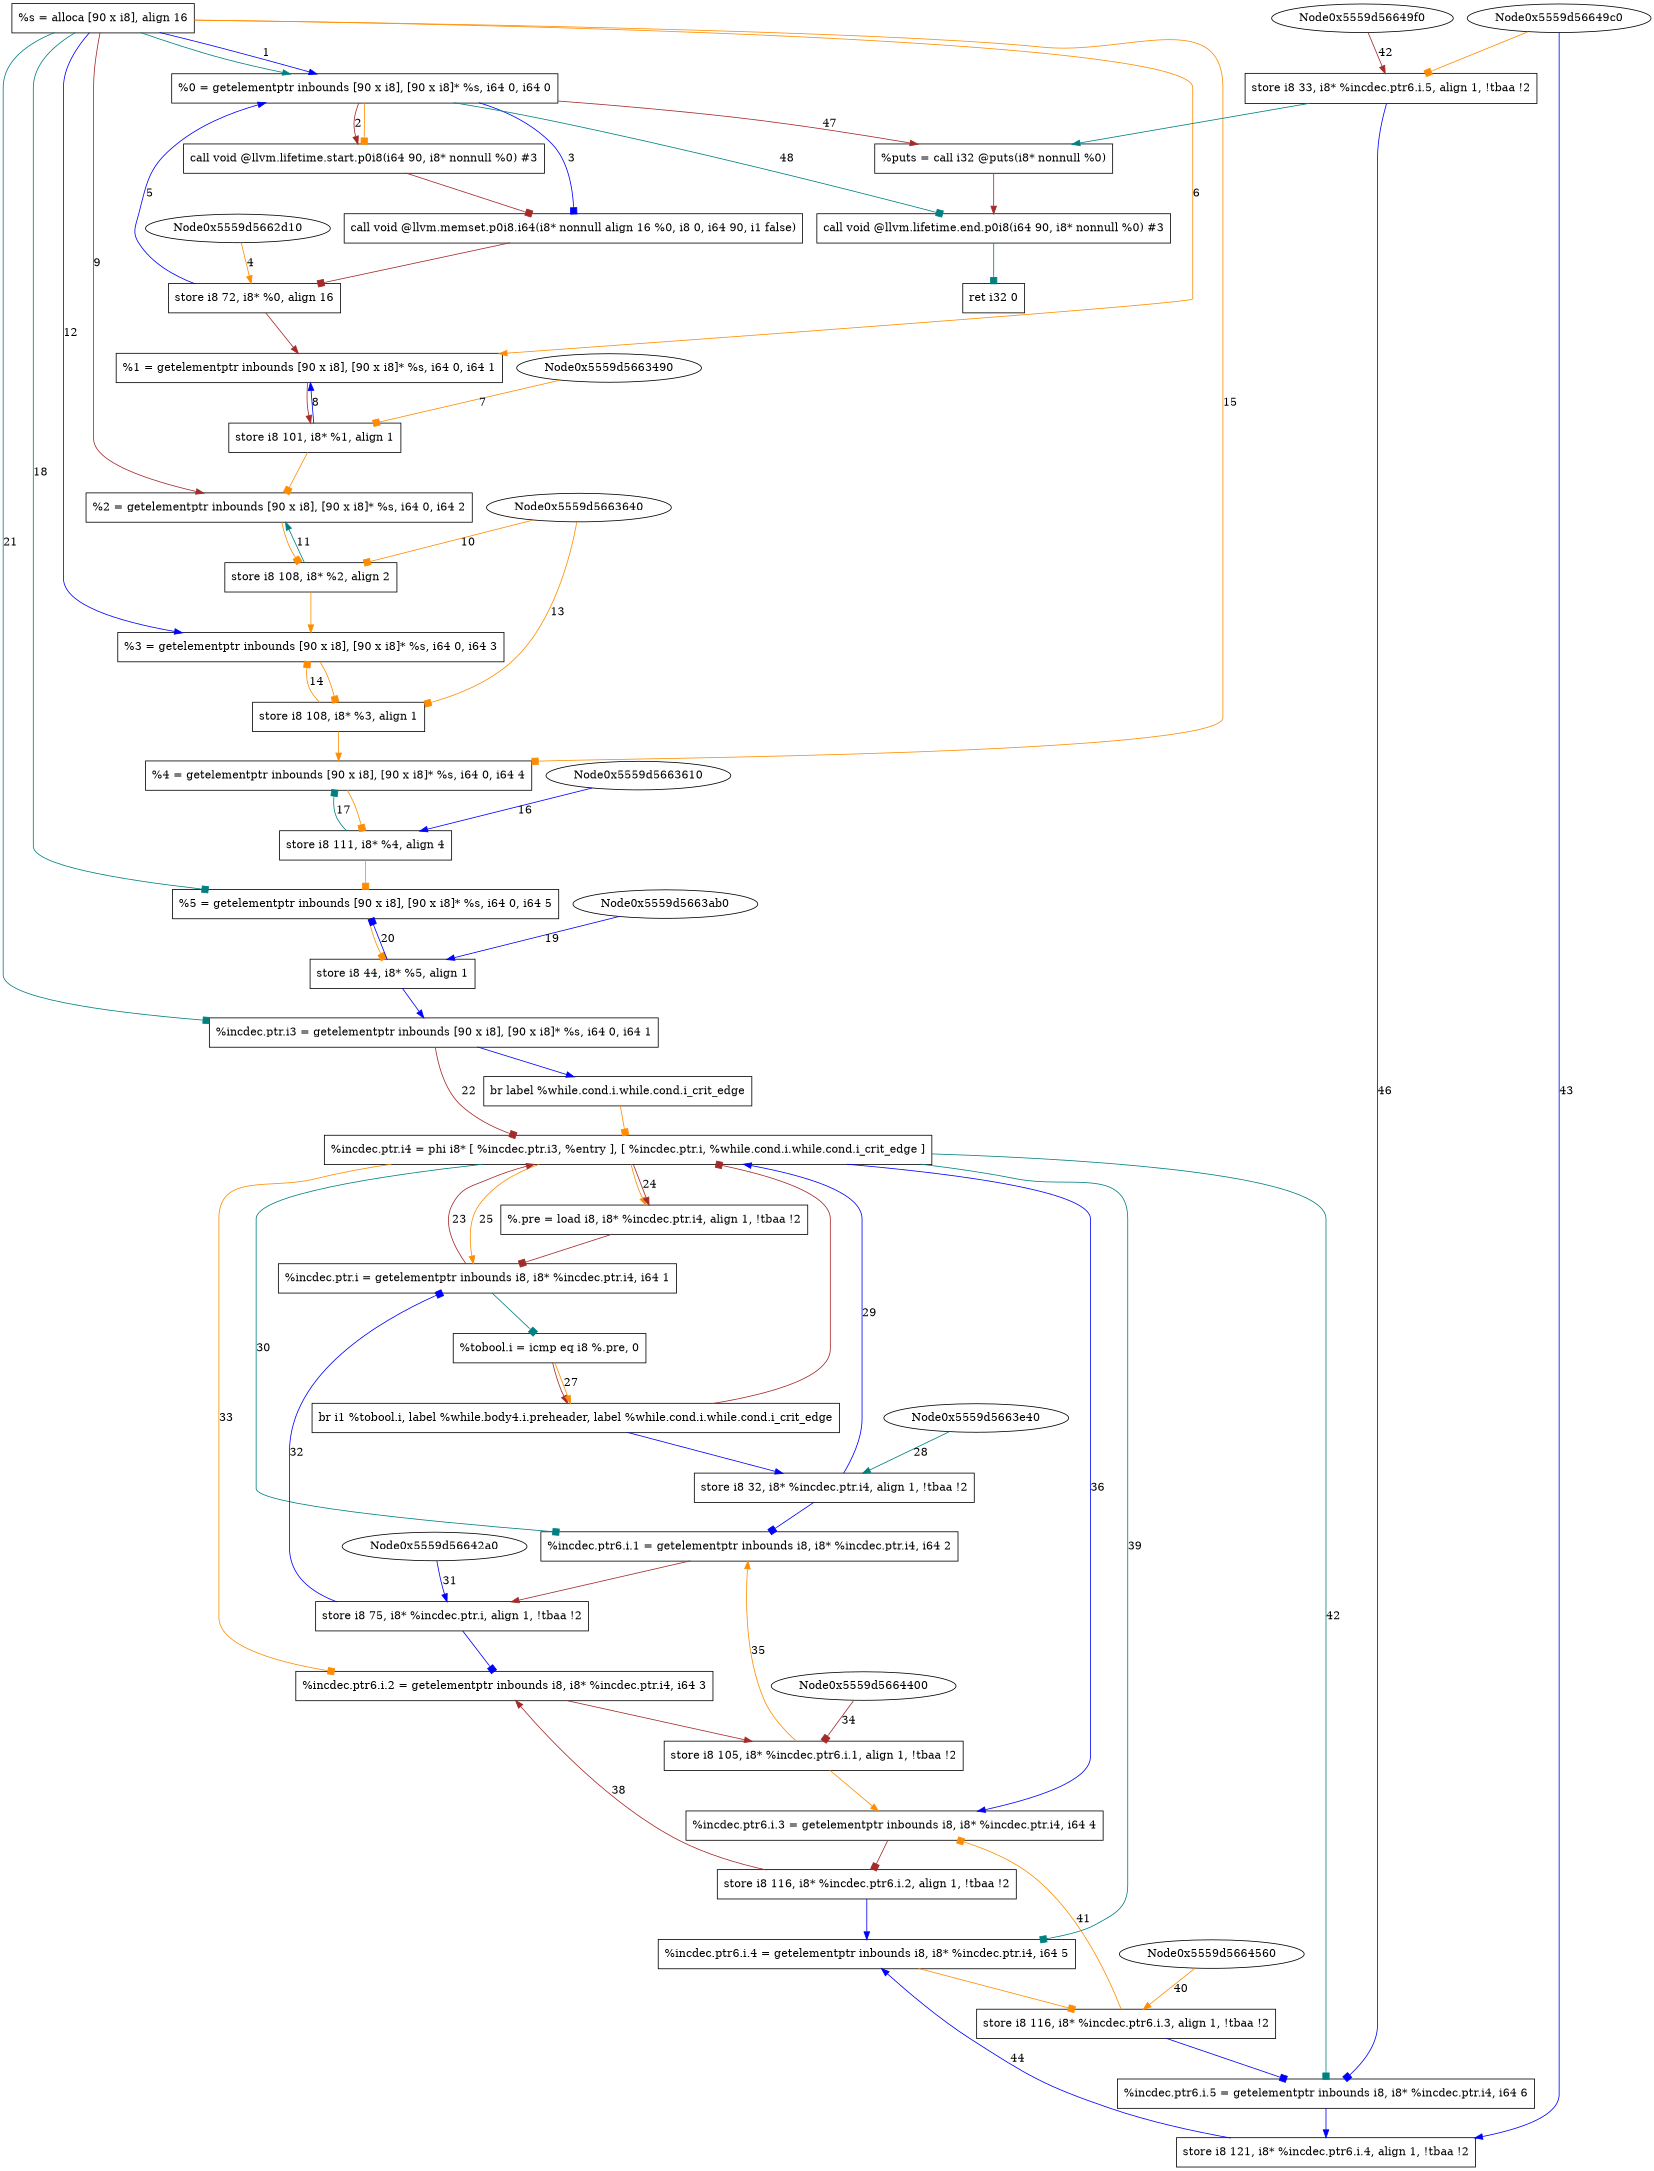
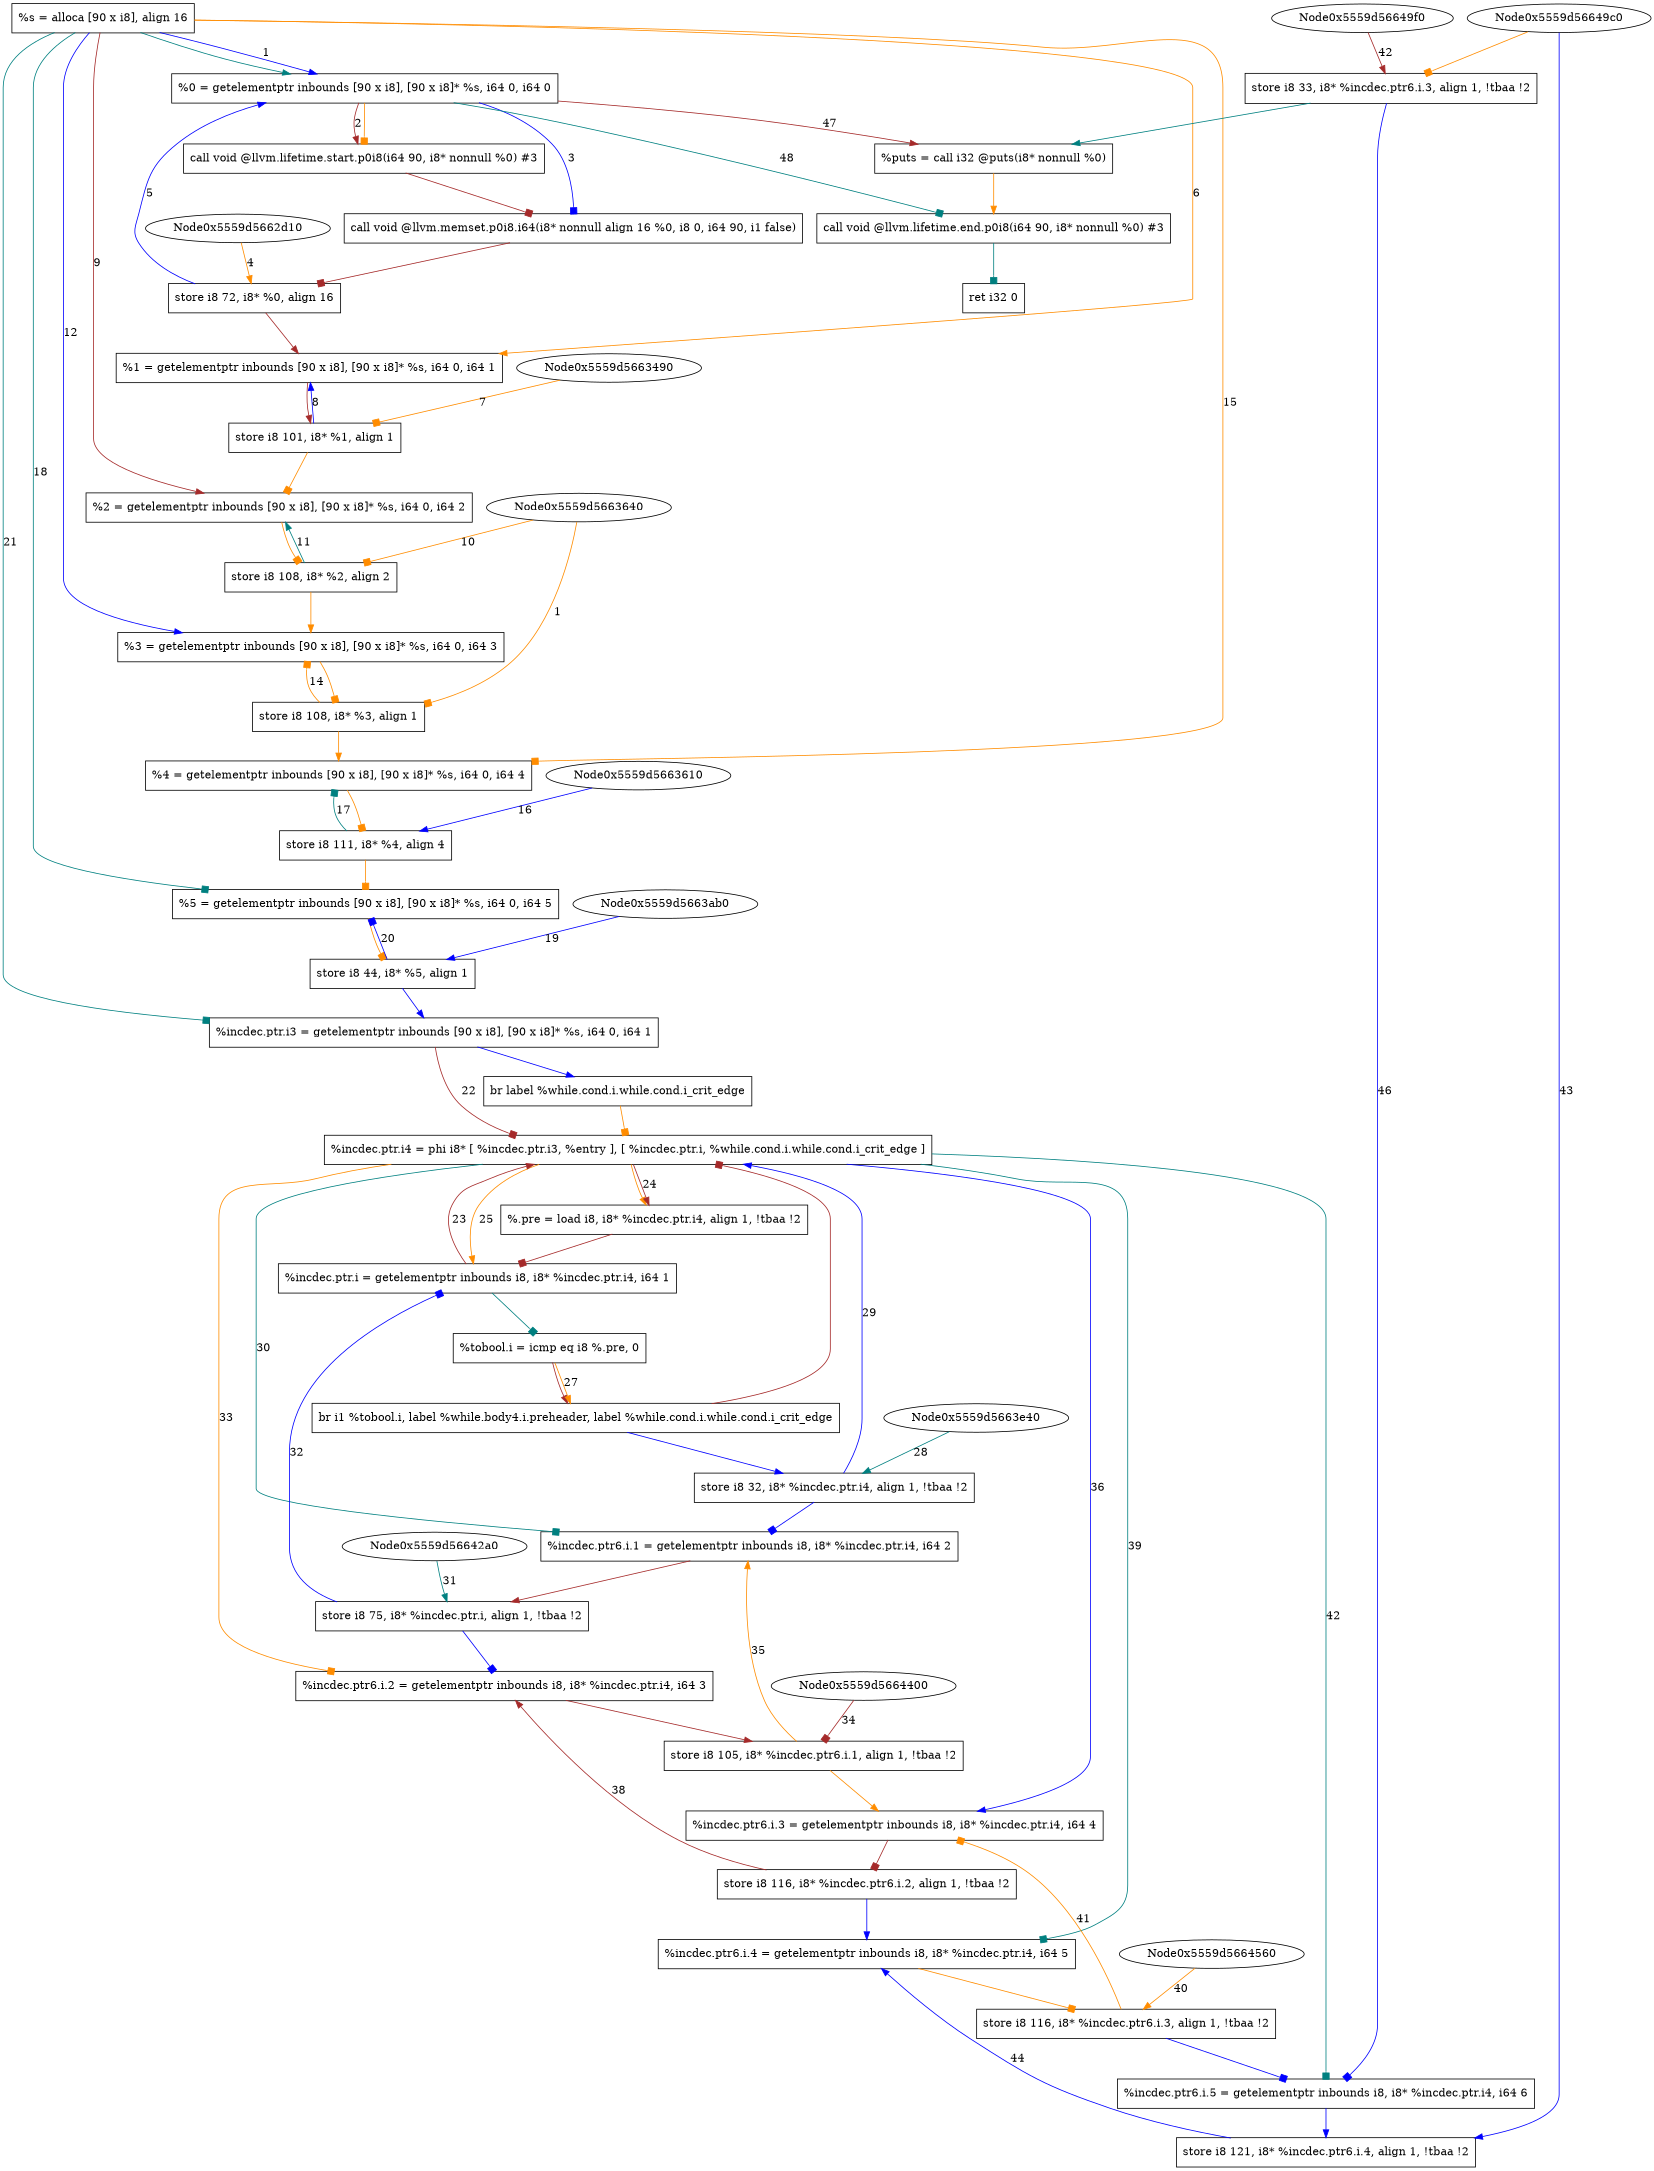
node "store i8 33, i8* %incdec.ptr6.i.5, align 1, !tbaa !2": label "store i8 33, i8* %incdec.ptr6.i.5, align 1, !tbaa !2" -> "store i8 33, i8* %incdec.ptr6.i.3, align 1, !tbaa !2"
edge "%puts = call i32 @puts(i8* nonnull %0)" -> "call void @llvm.lifetime.end.p0i8(i64 90, i8* nonnull %0) #3": color brown -> darkorange
edge "Node0x5559d5663640" -> "store i8 108, i8* %3, align 1": label "13" -> "1"
edge "Node0x5559d56642a0" -> "store i8 75, i8* %incdec.ptr.i, align 1, !tbaa !2": color blue -> teal
